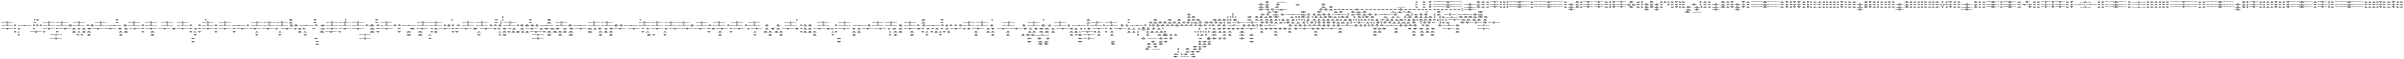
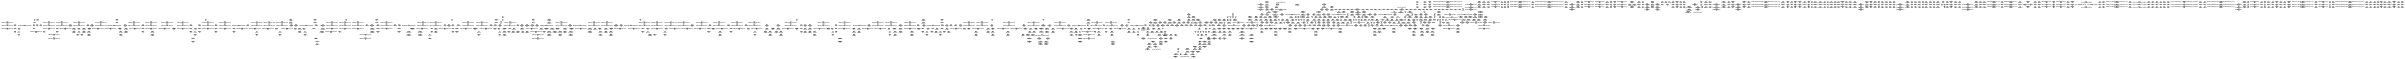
node "CE0x4863b30": removed
